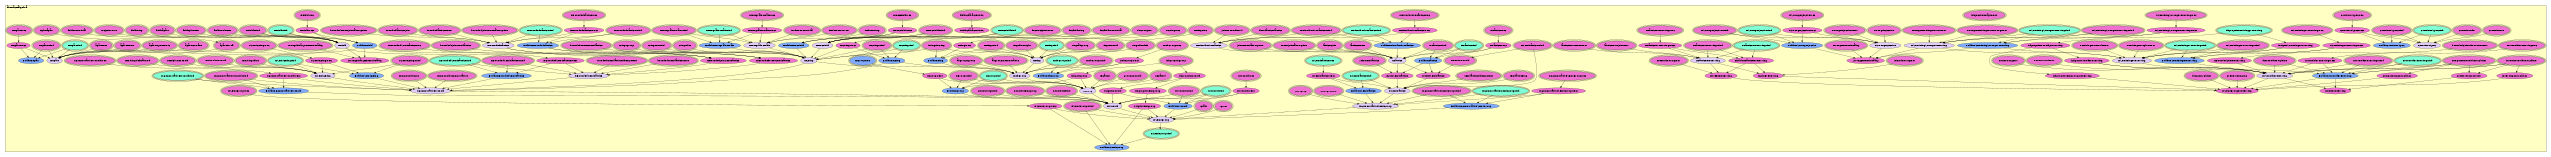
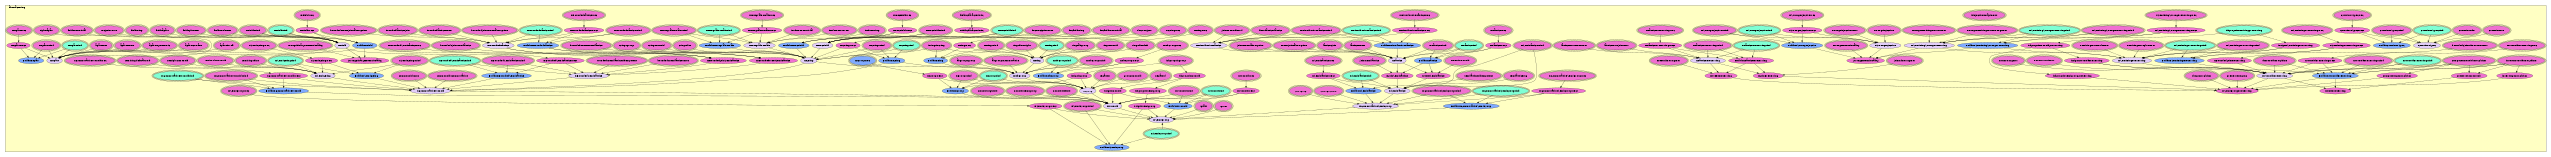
cluster "abstract_algebra": label "abstract_algebra" -> "abstract_ring"
edge "tight_apart" -> "apart_irrefl": now "tight_apart" -> "IsApart"
edge "IsSemiLattice_sind" -> "meet_ismonoid": now "IsSemiLattice_sind" -> "Build_IsSemiLattice"
node "IsSemiLattice_rec": fillcolor #7fffd4 -> #f070d1
edge "IsSemiGroup" -> "IsSemiGroup_ind": reversed
